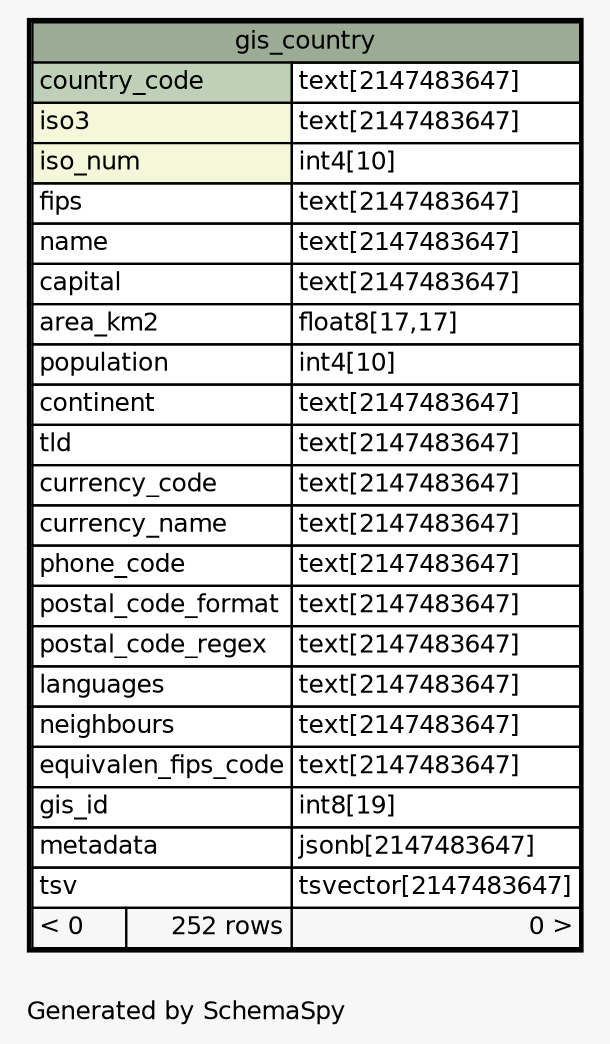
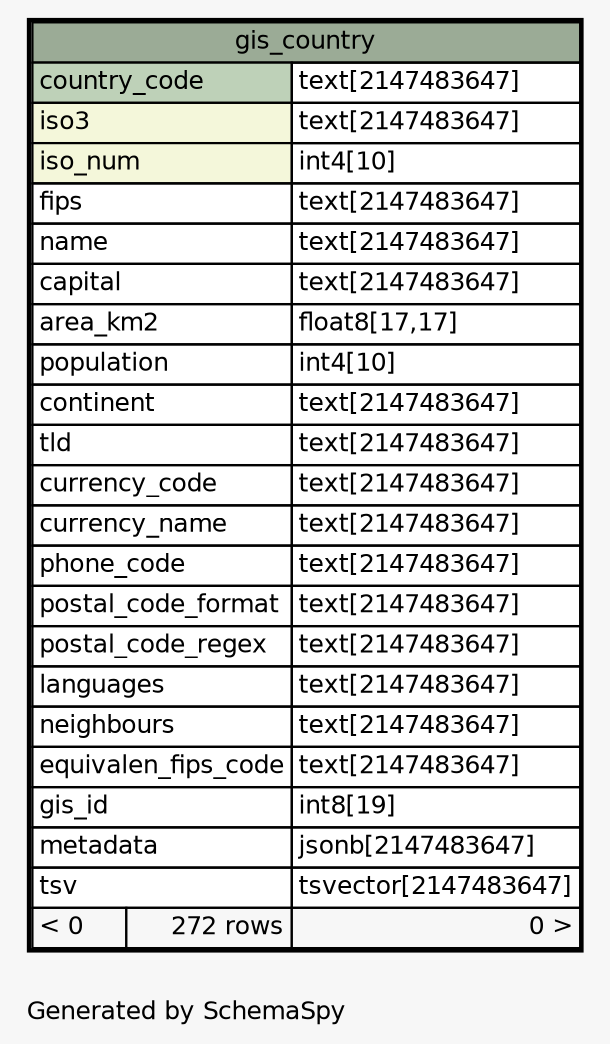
node "gis_country": text "252 rows" -> "272 rows"
